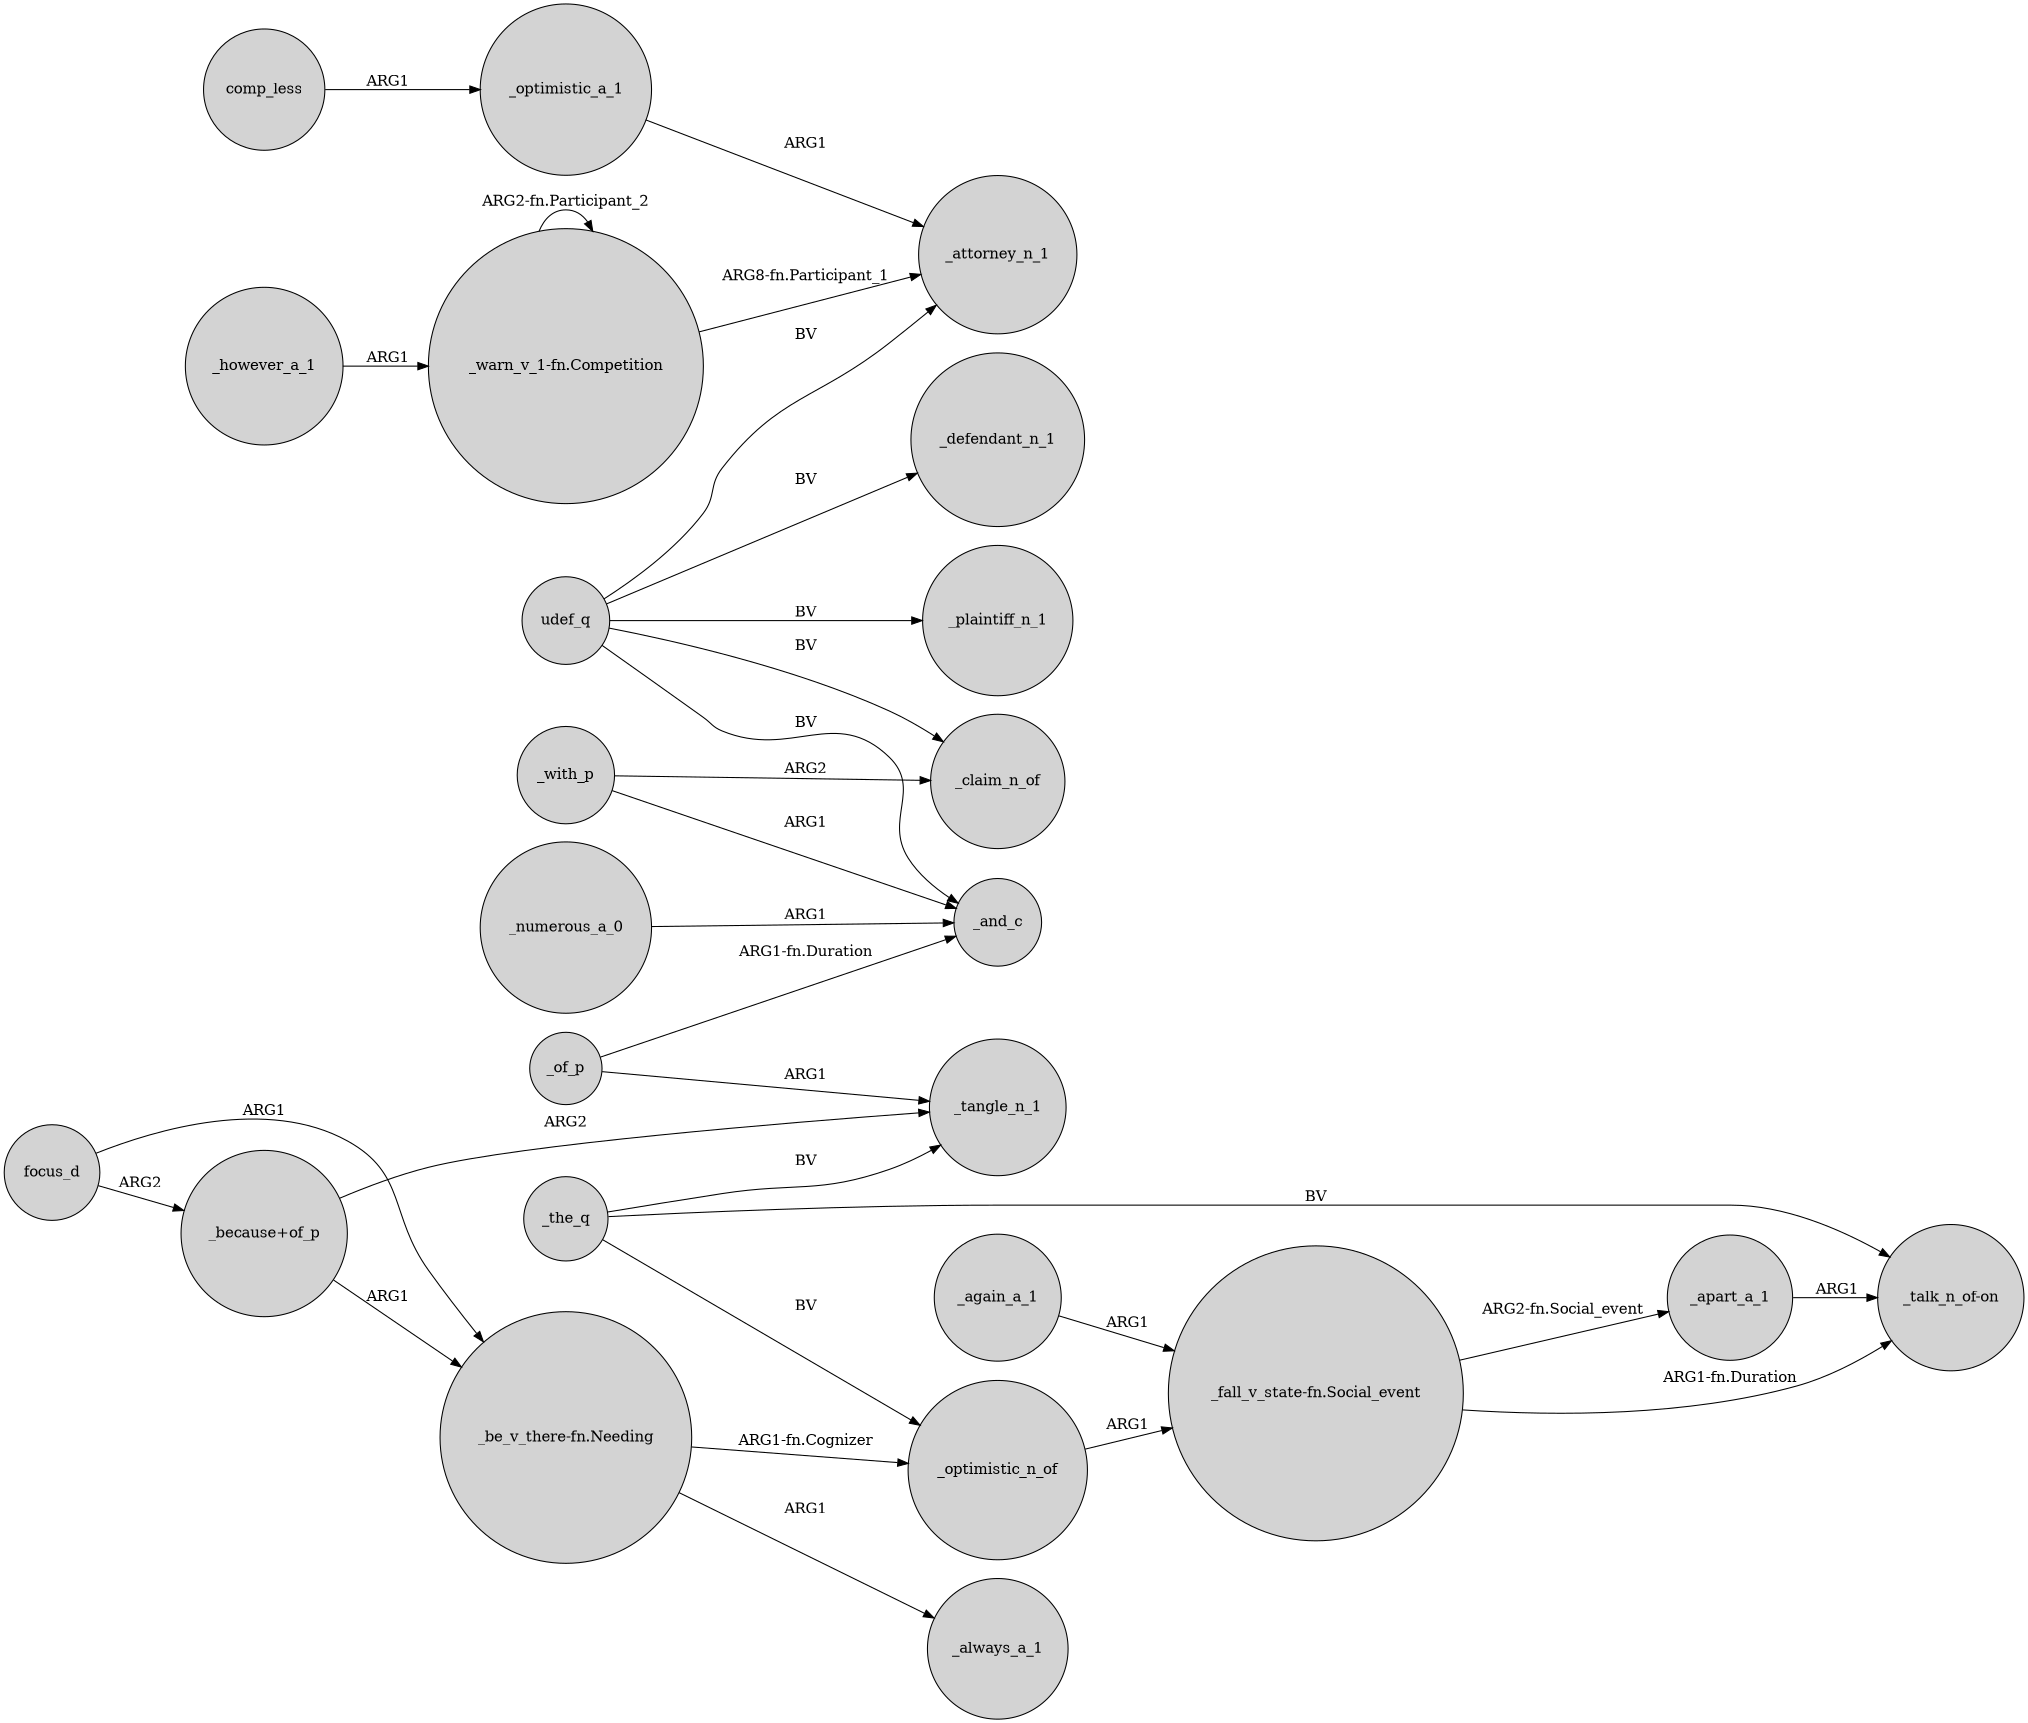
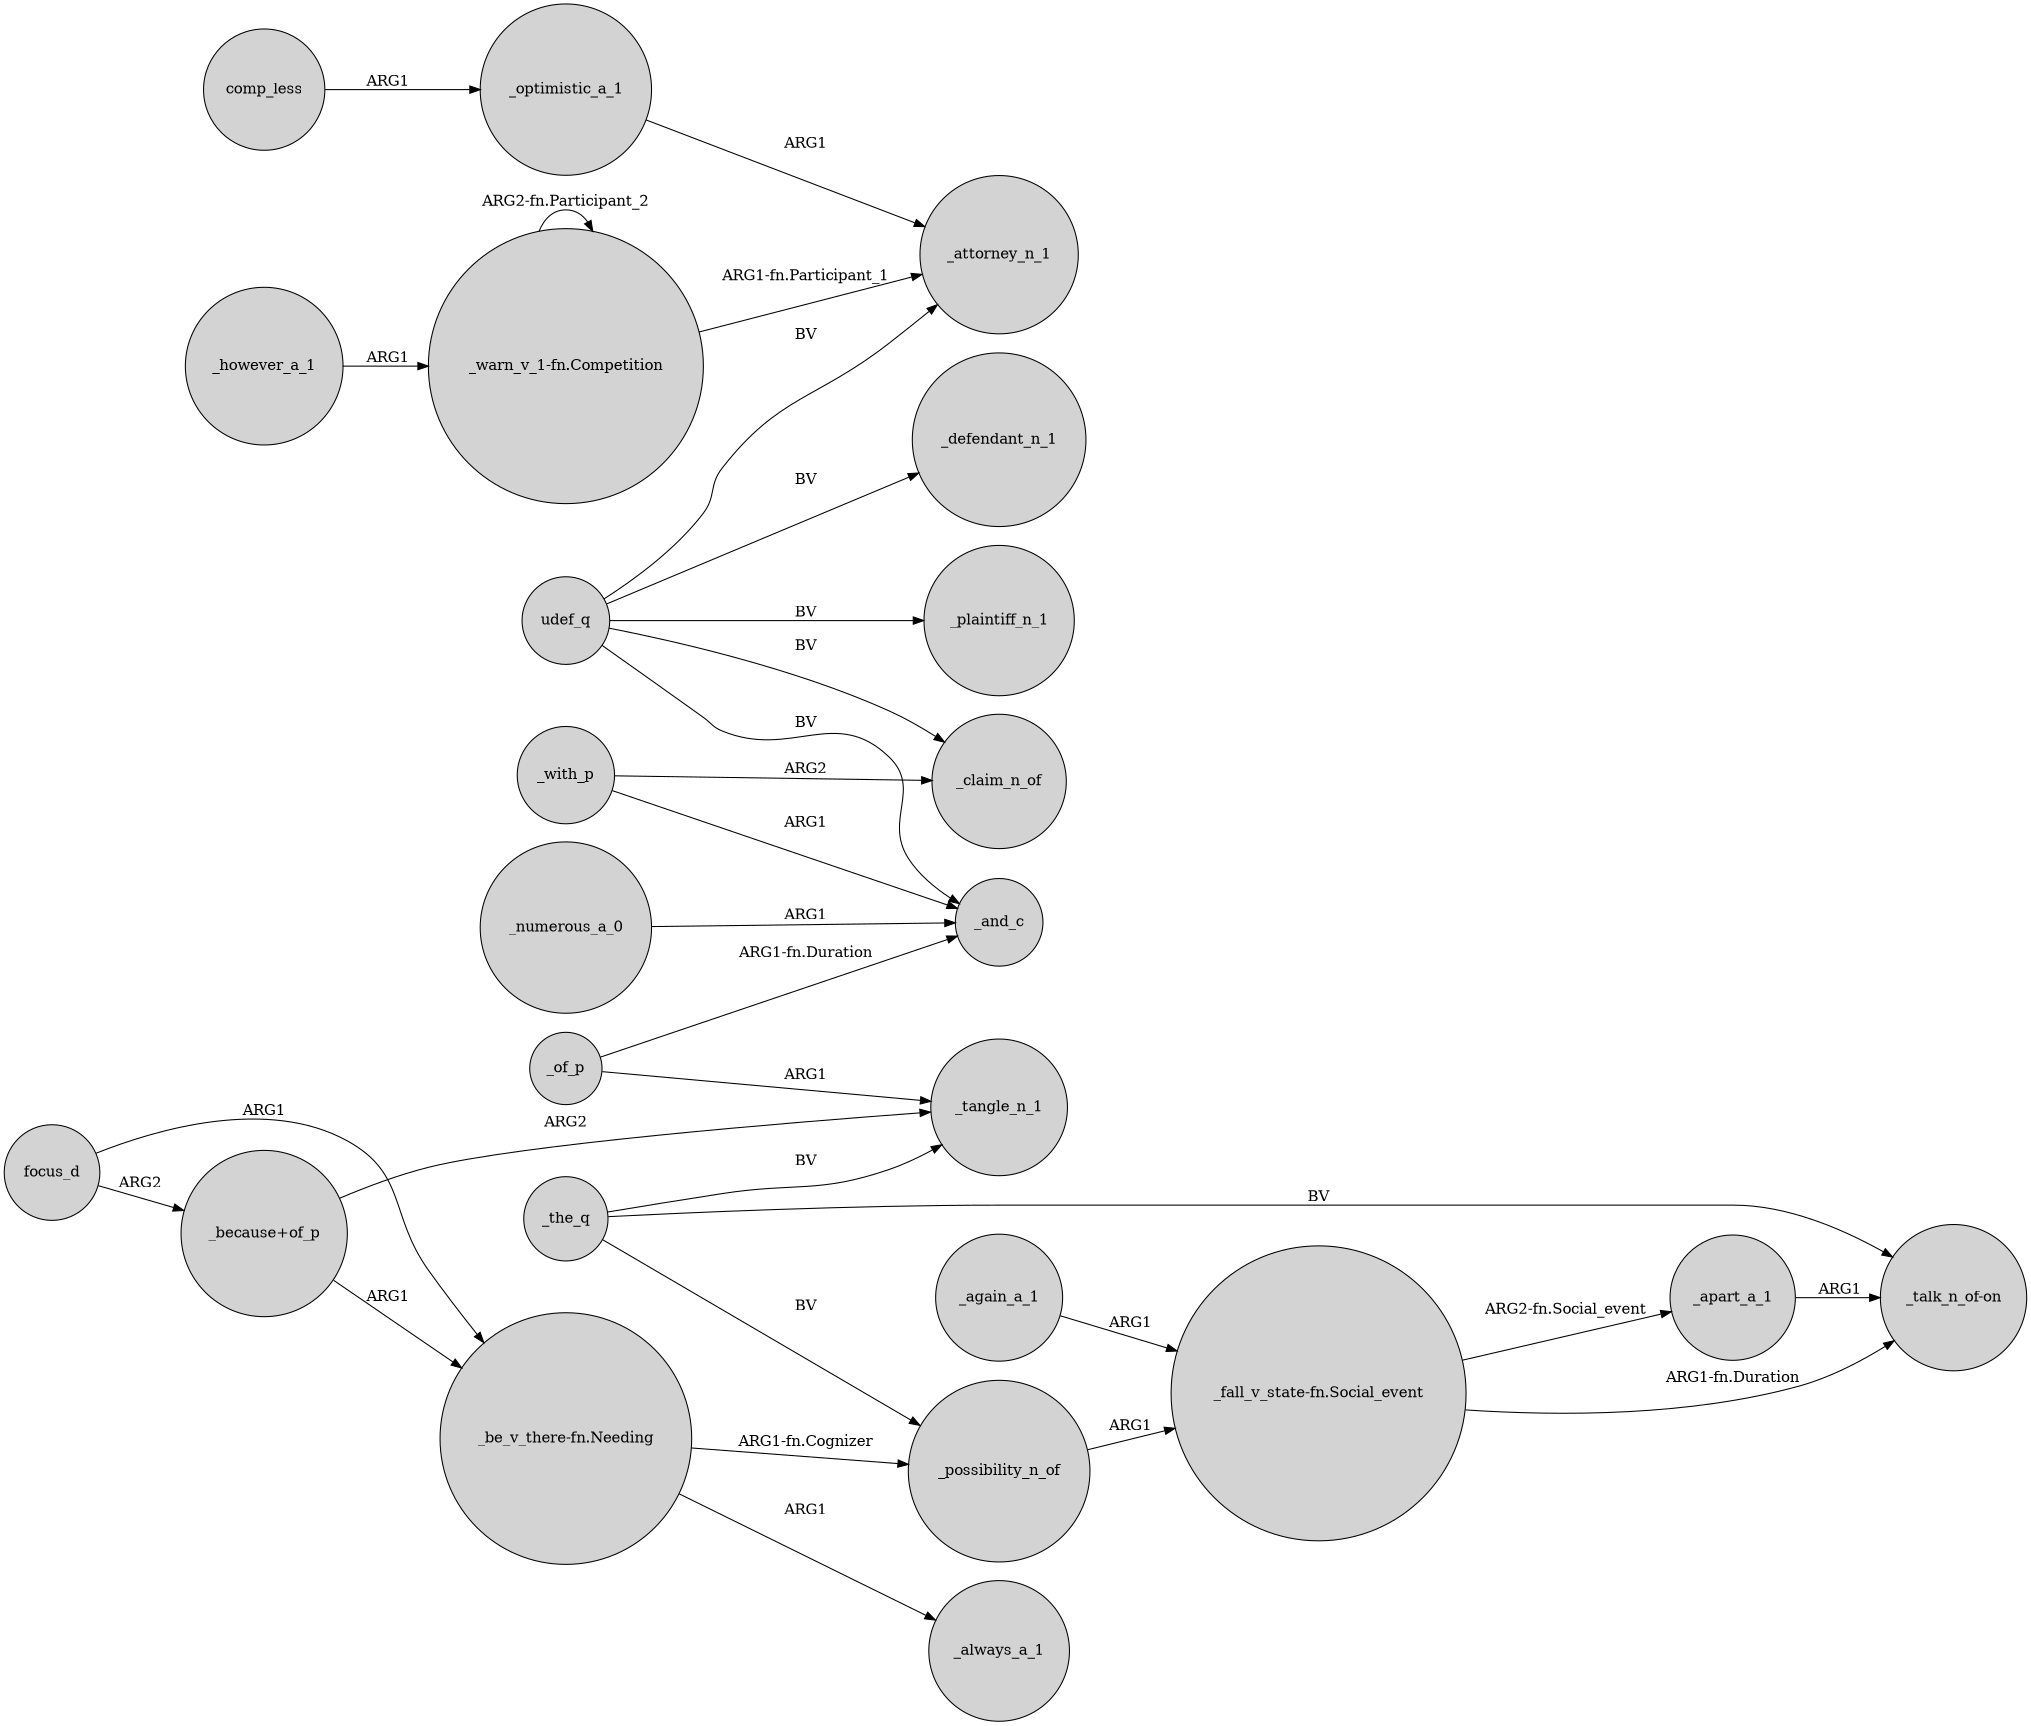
edge "_warn_v_1-fn.Competition" -> "_attorney_n_1": label "ARG8-fn.Participant_1" -> "ARG1-fn.Participant_1"
node "_optimistic_n_of": label "_optimistic_n_of" -> "_possibility_n_of"
